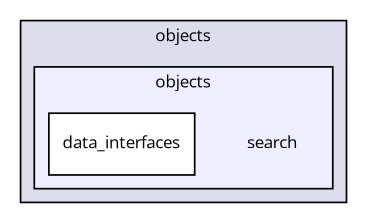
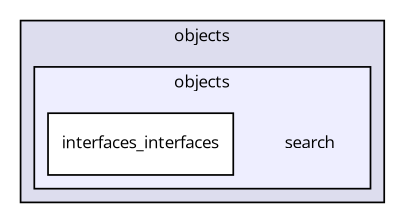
node "data_interfaces": label "data_interfaces" -> "interfaces_interfaces"
